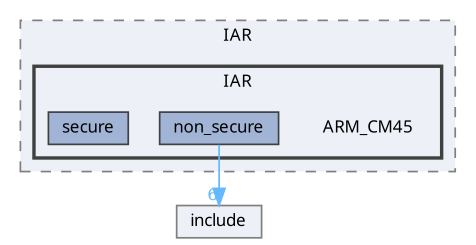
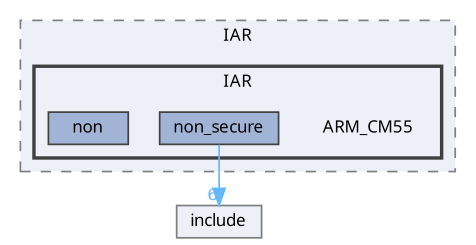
node "secure": label "secure" -> "non"
node "ARM_CM45": label "ARM_CM45" -> "ARM_CM55"
